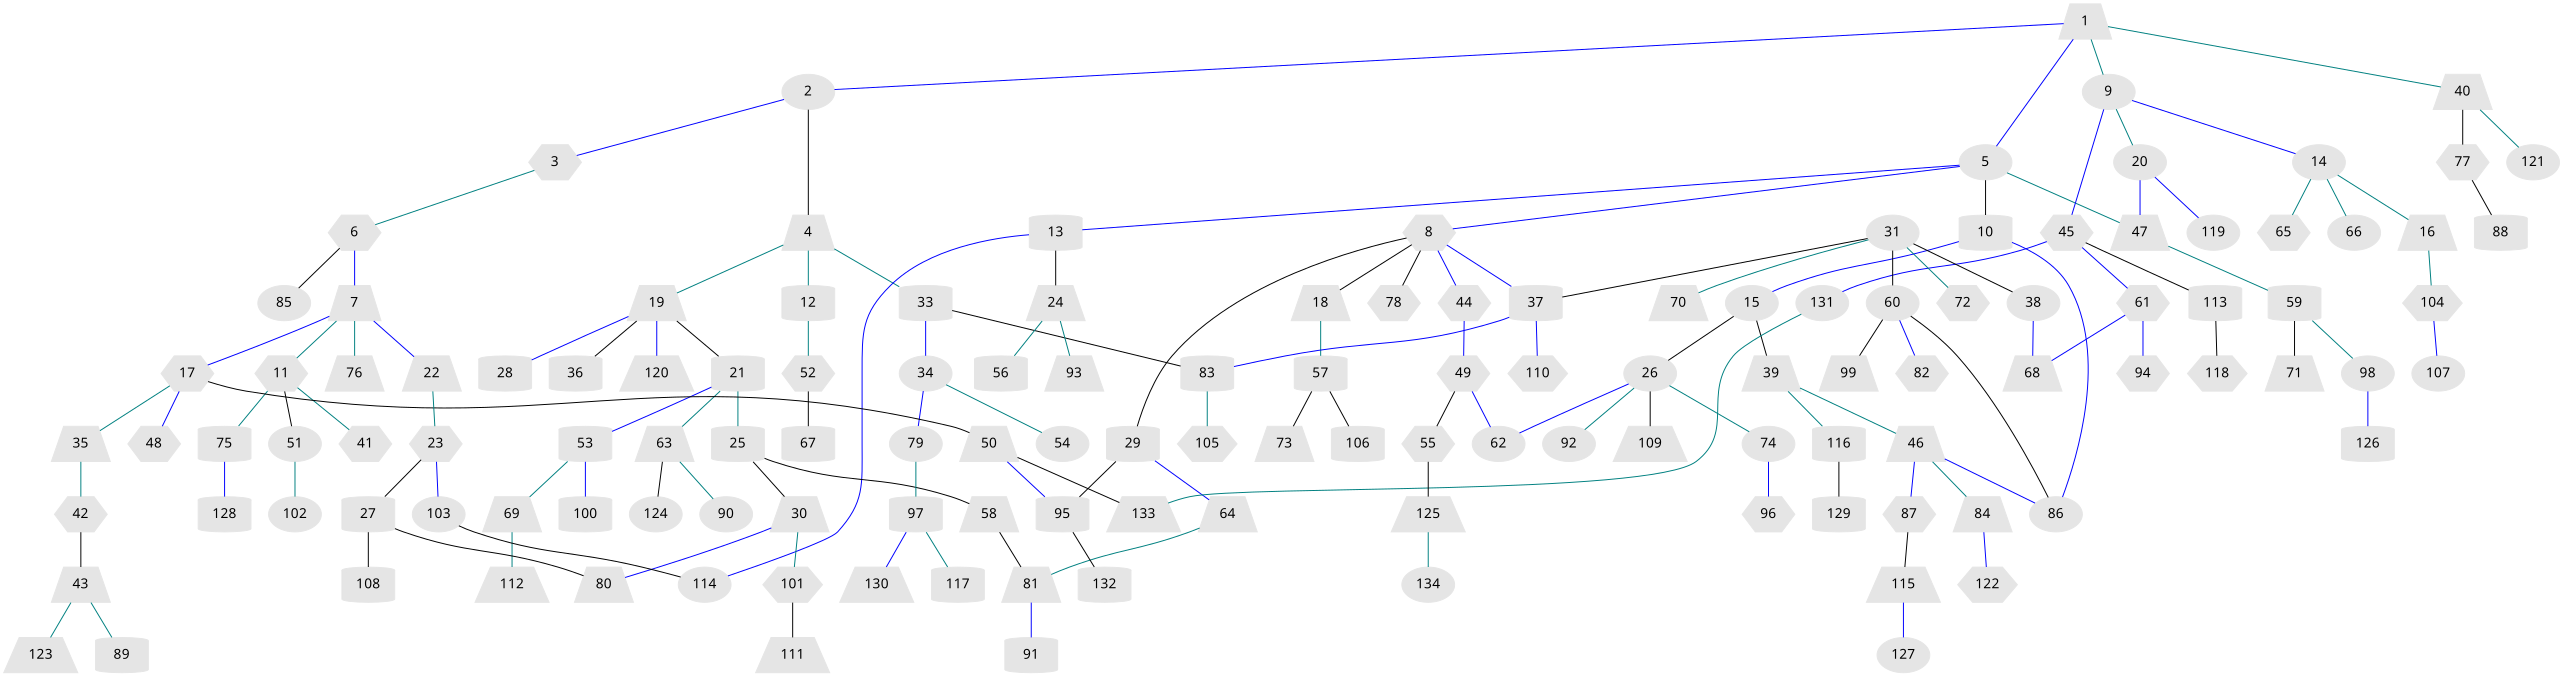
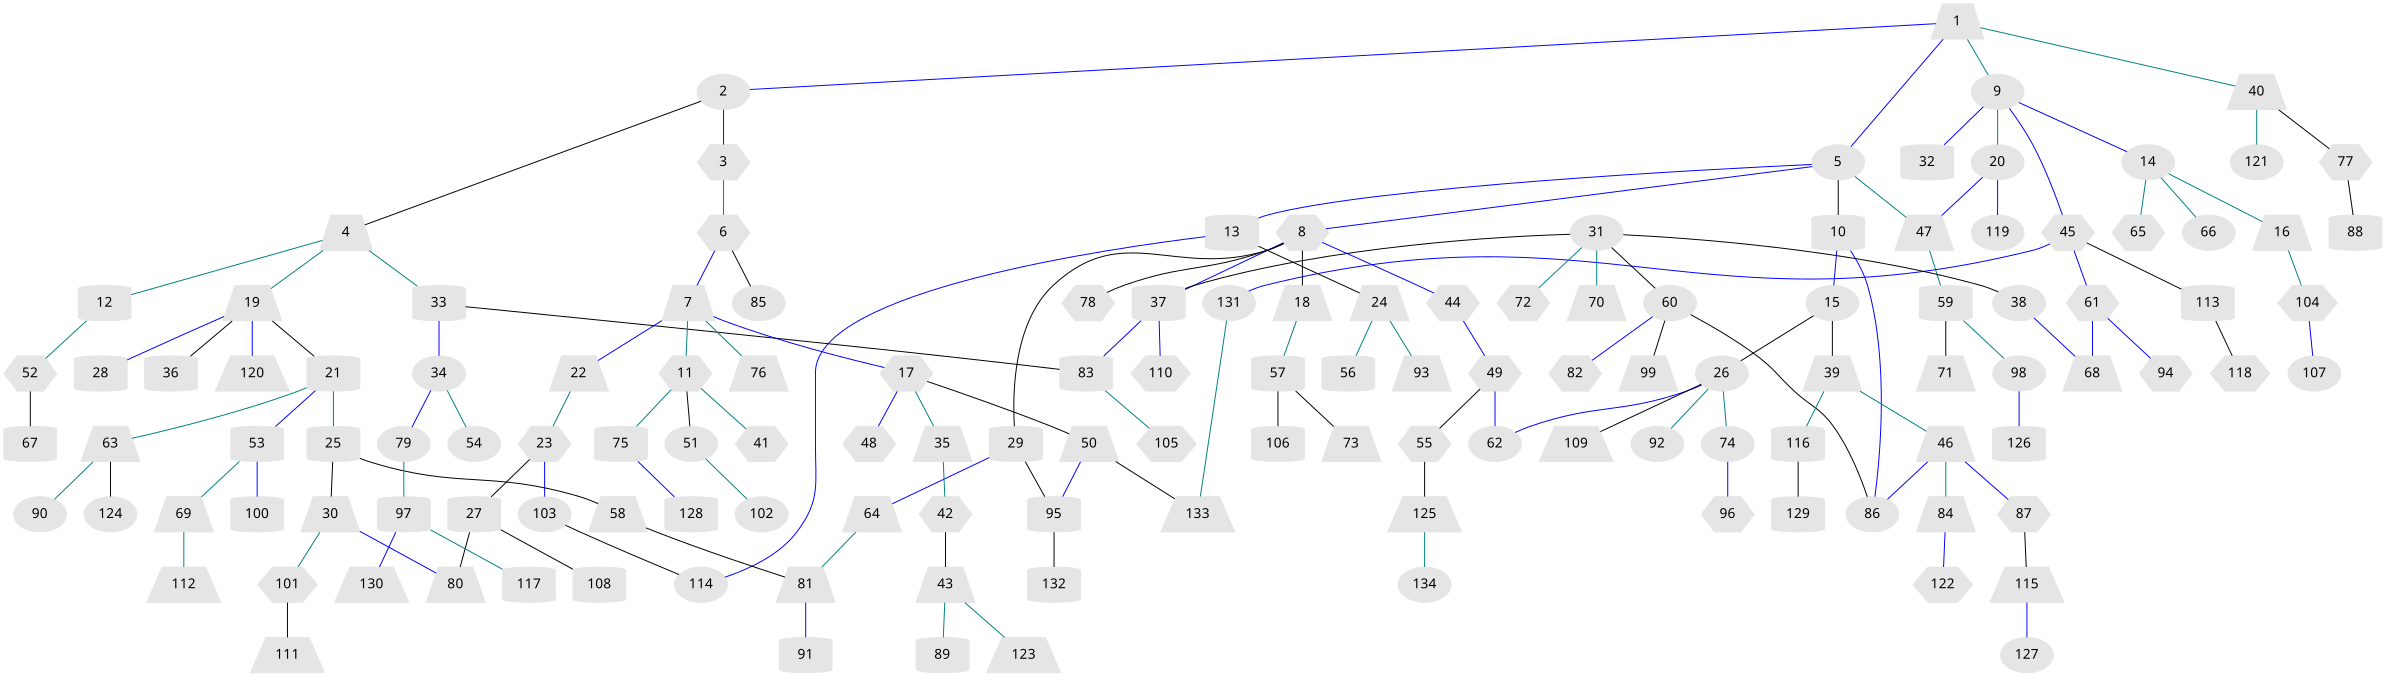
node "32": added
